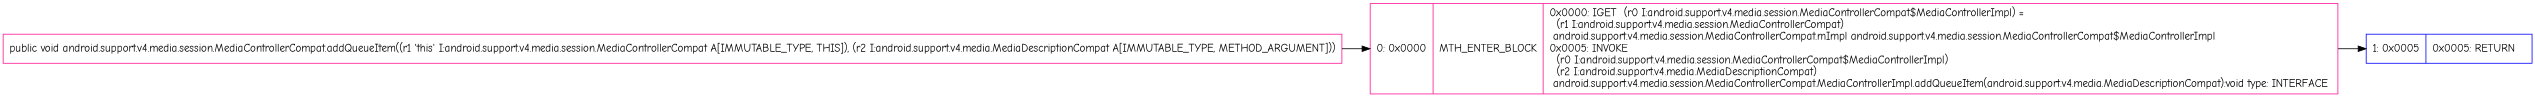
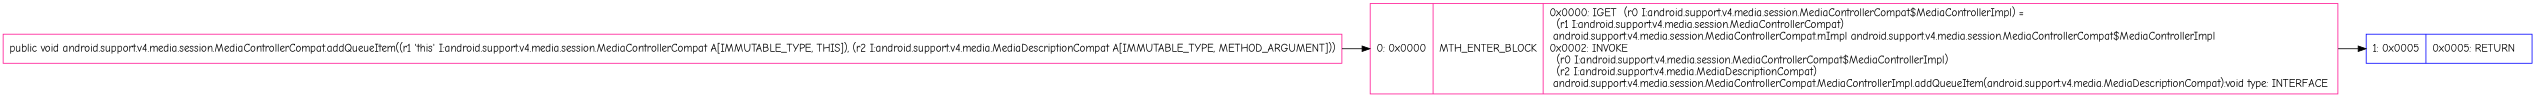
node "0: 0x0000": text "0x0005: INVOKE" -> "0x0002: INVOKE"
